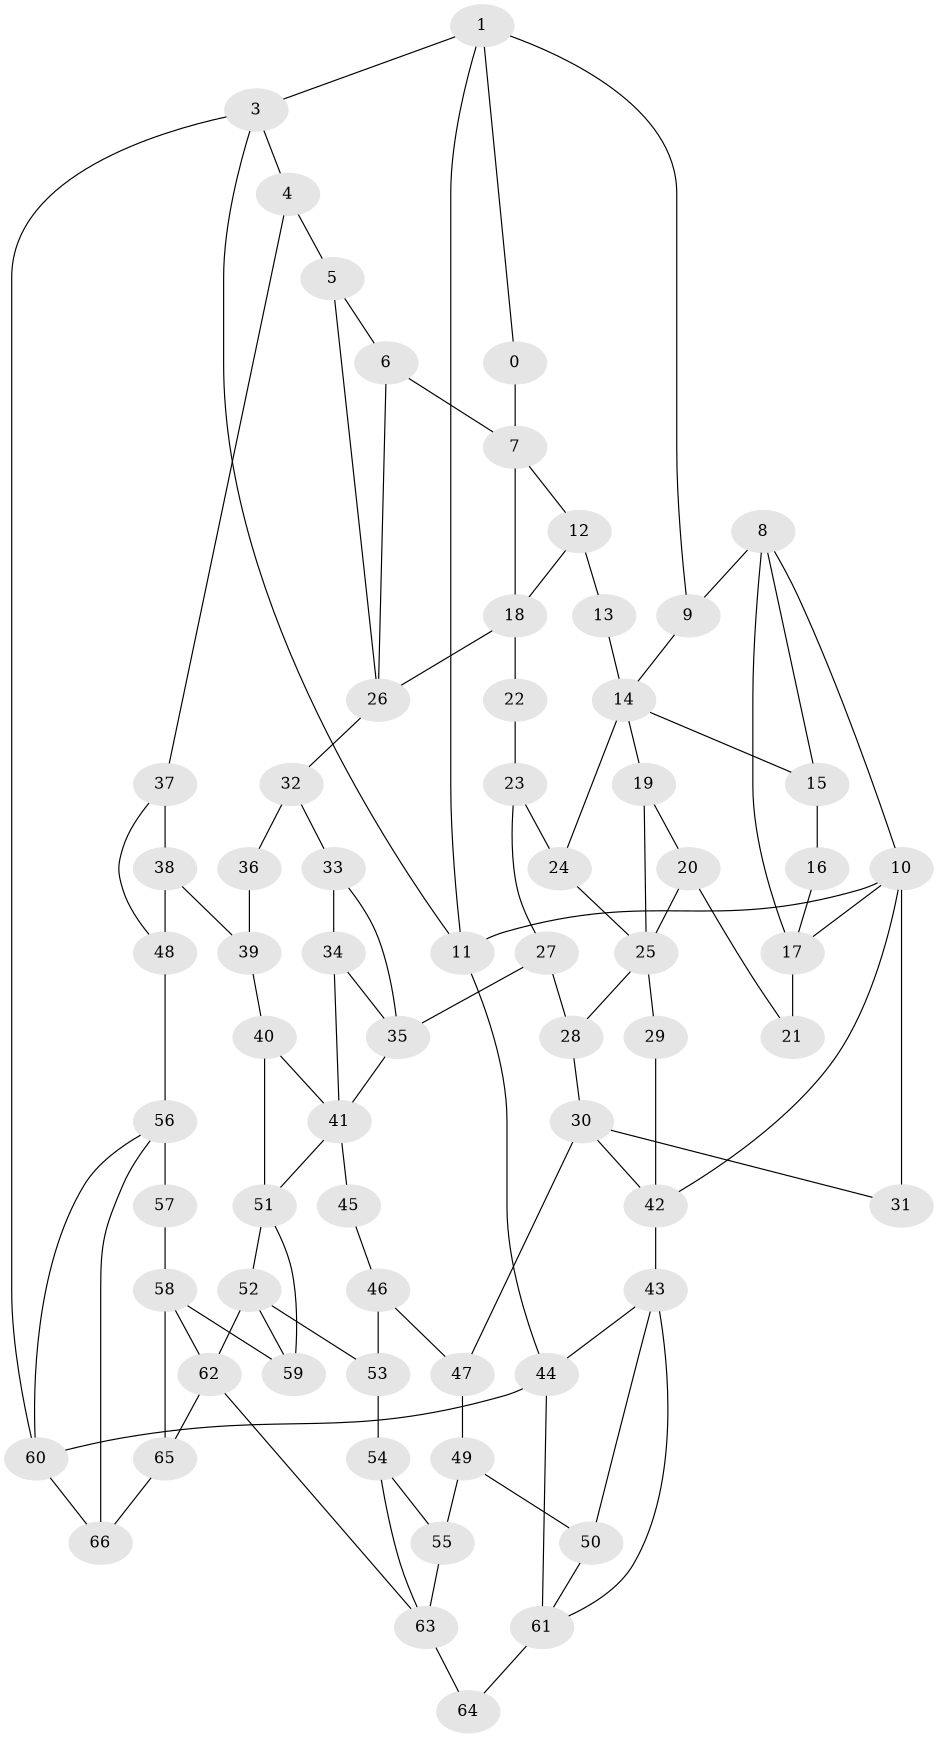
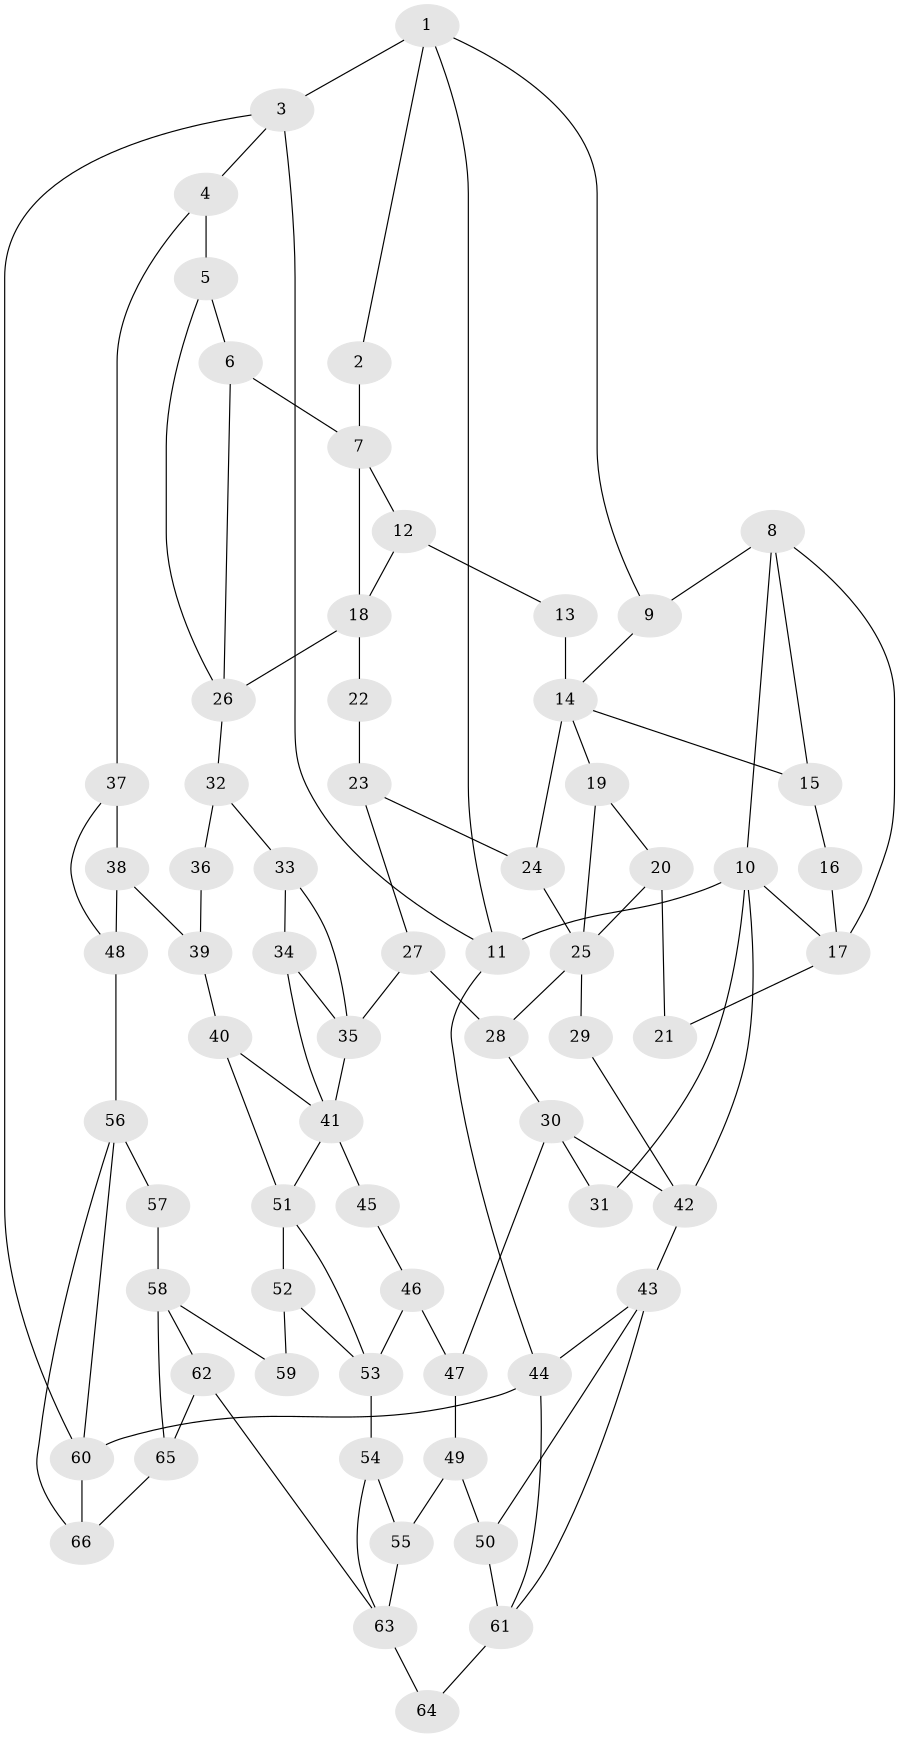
node "0": label "0" -> "2"
edge "51" -- "59": now "51" -- "53"
edge "52" -- "62": removed
